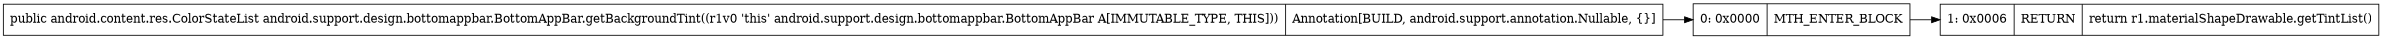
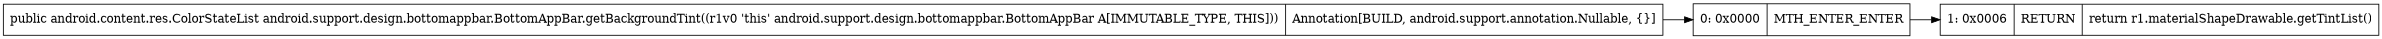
node "0: 0x0000": text "MTH_ENTER_BLOCK" -> "MTH_ENTER_ENTER"
